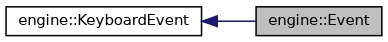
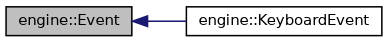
edge "engine::Event" -> "engine::KeyboardEvent": reversed
